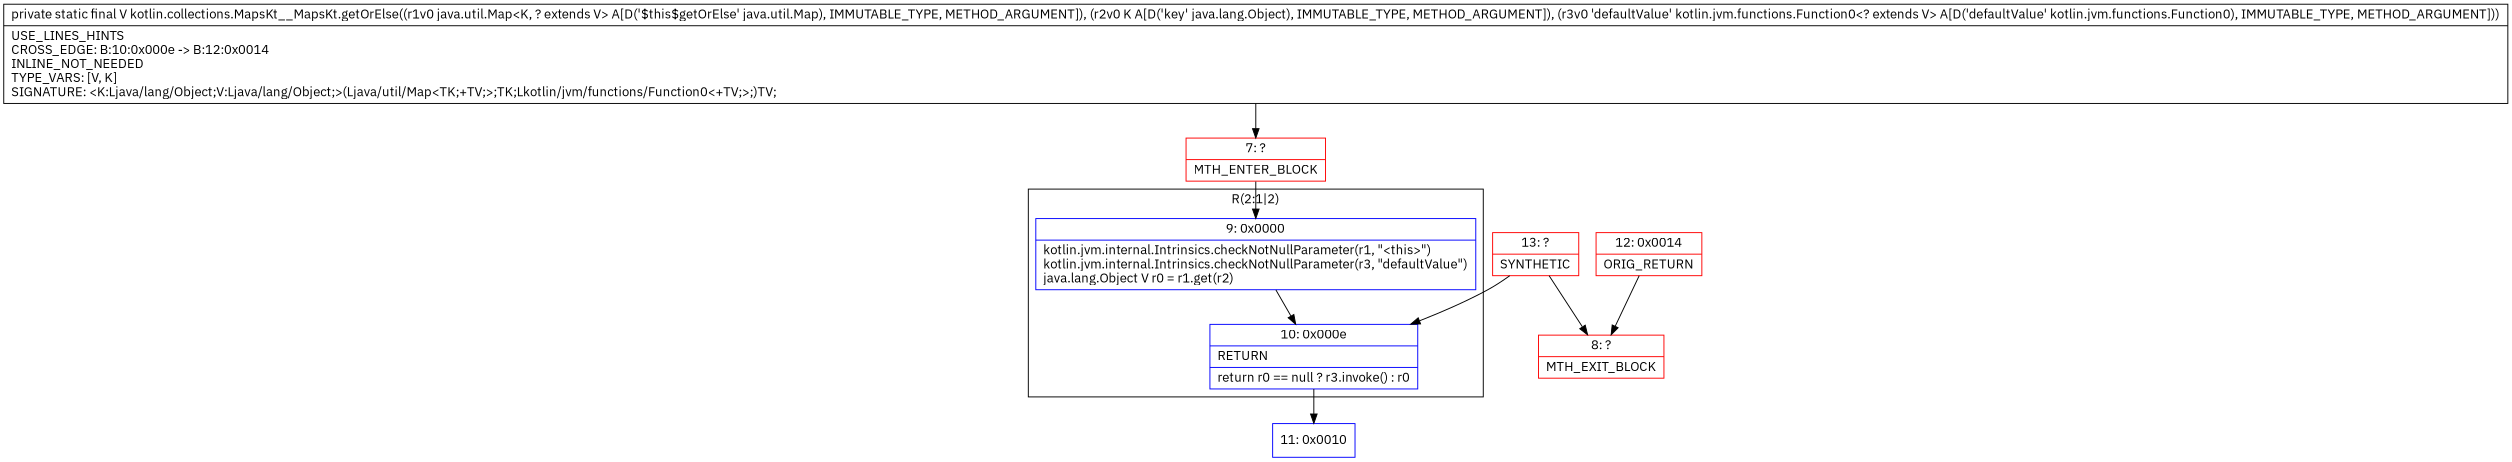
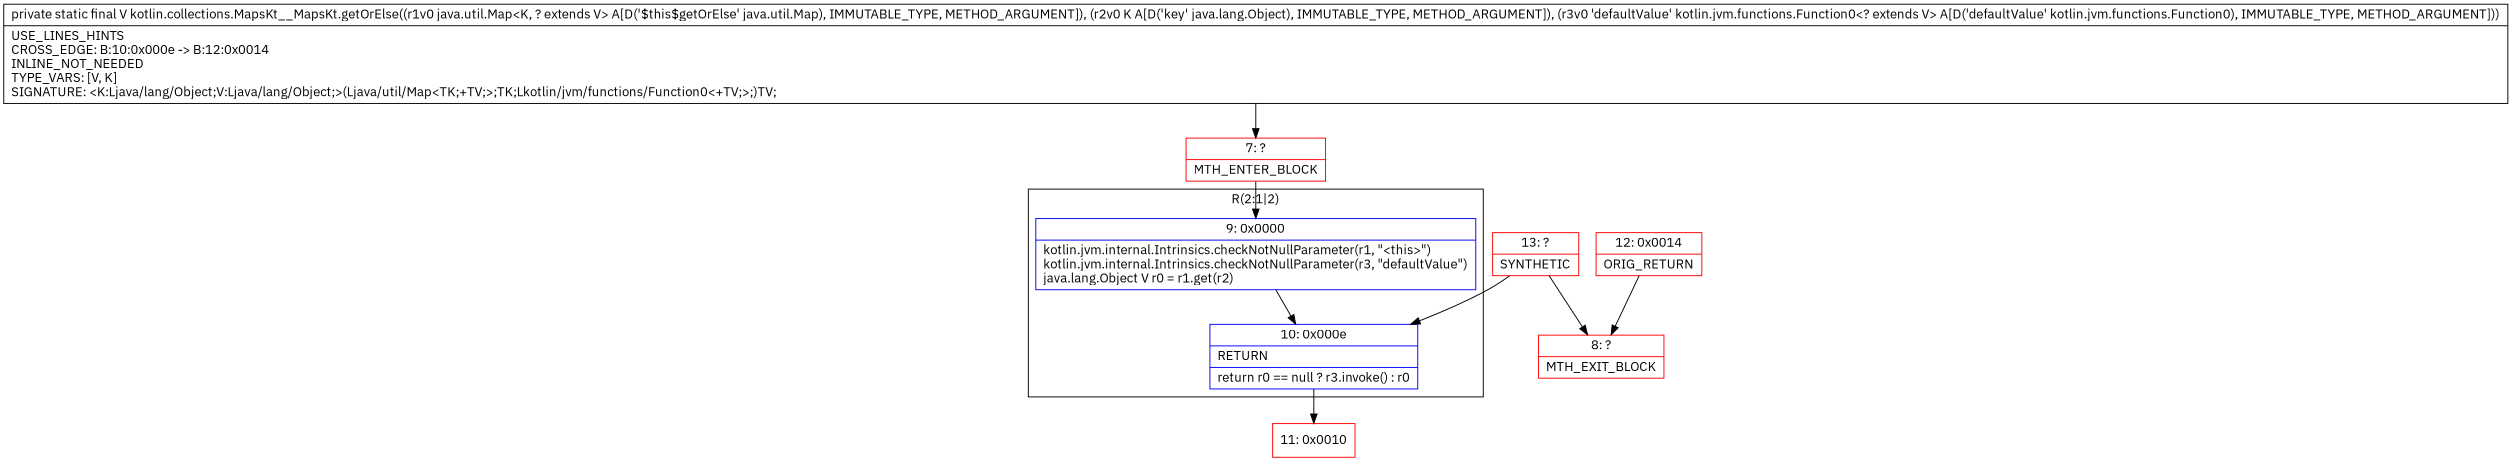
node "11: 0x0010": color blue -> red
